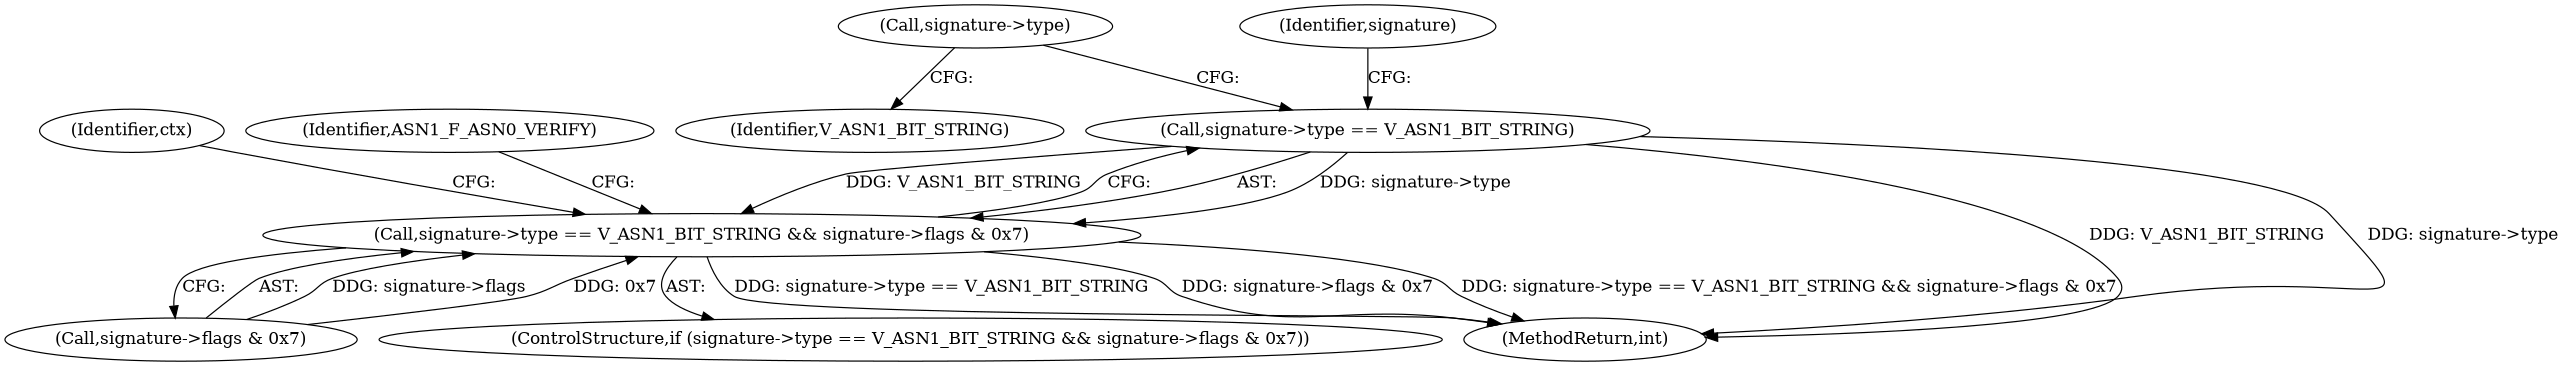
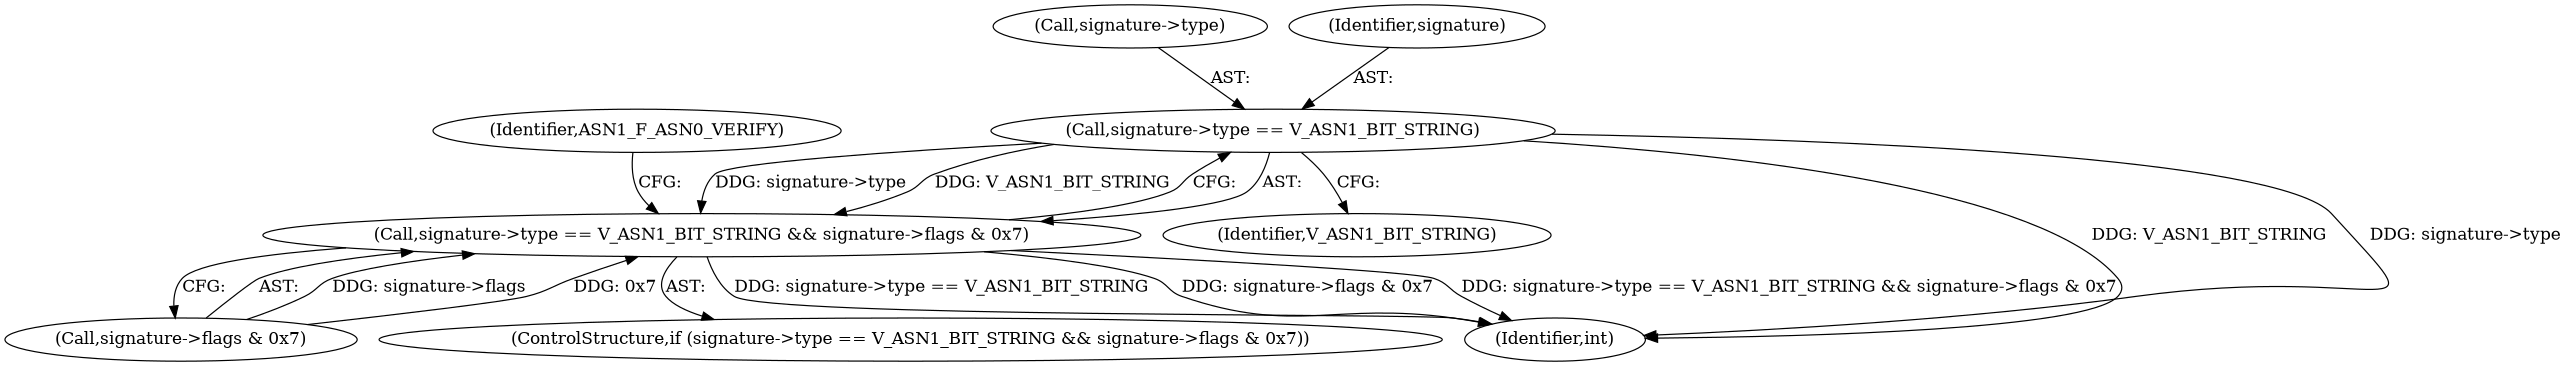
edge "(Call,signature->type)" -> "(Identifier,V_ASN1_BIT_STRING)": now "(Call,signature->type == V_ASN1_BIT_STRING)" -> "(Identifier,V_ASN1_BIT_STRING)"
edge "(Call,signature->type)" -> "(Call,signature->type == V_ASN1_BIT_STRING)": label "CFG: " -> "AST: "
edge "(Identifier,signature)" -> "(Call,signature->type == V_ASN1_BIT_STRING)": label "CFG: " -> "AST: "
node "(Identifier,ctx)": removed
node "(MethodReturn,int)": label "(MethodReturn,int)" -> "(Identifier,int)"
